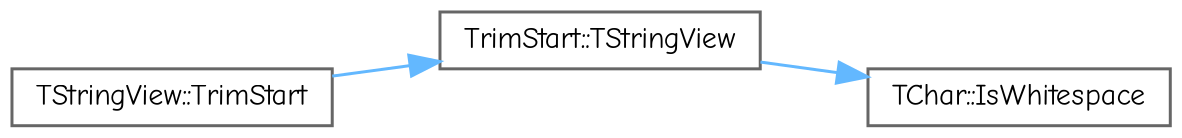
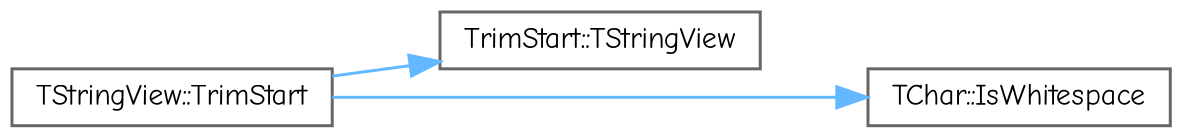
edge "TrimStart::TStringView" -> "TChar::IsWhitespace": now "TStringView::TrimStart" -> "TChar::IsWhitespace"
